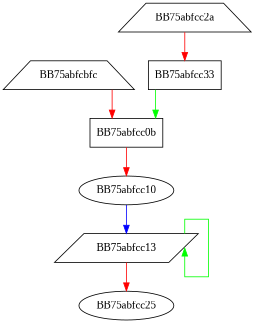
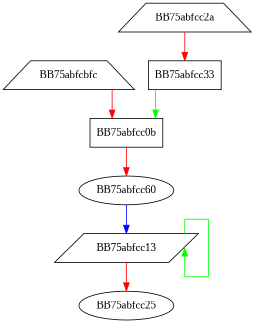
node "BB75abfcc10": label "BB75abfcc10" -> "BB75abfcc60"
